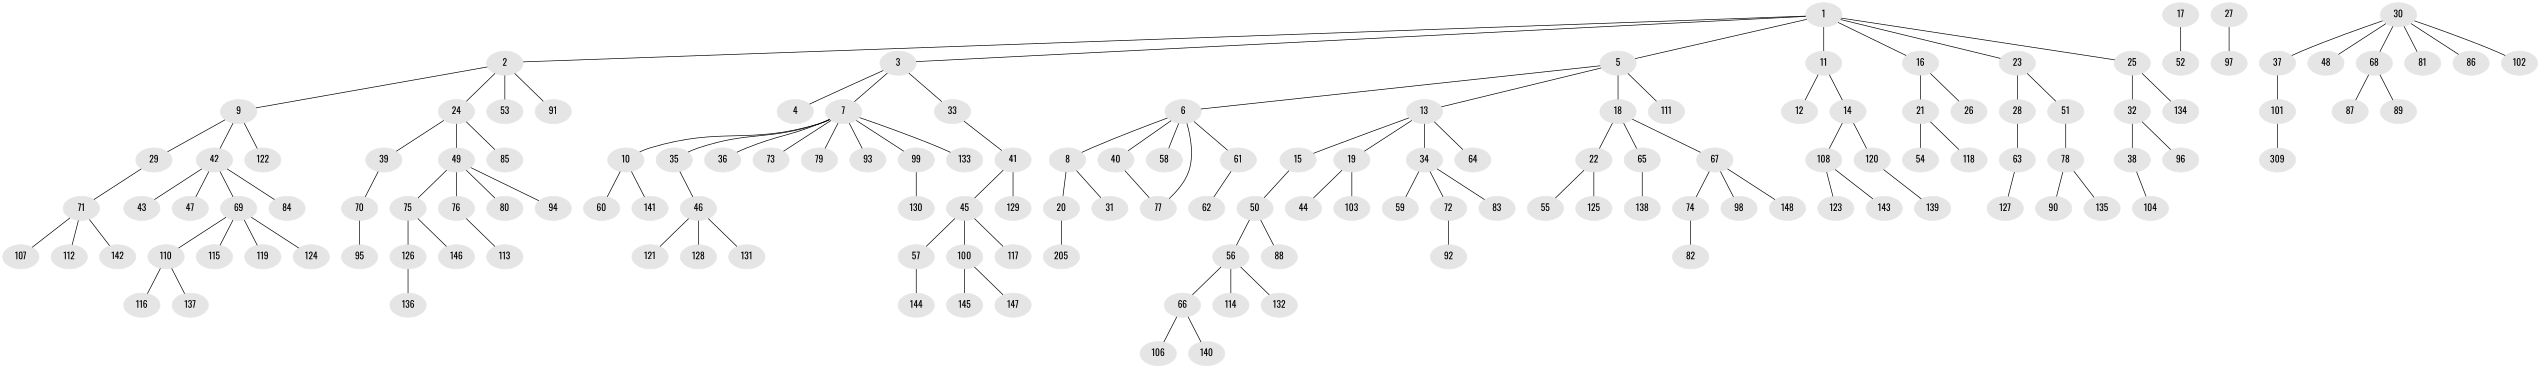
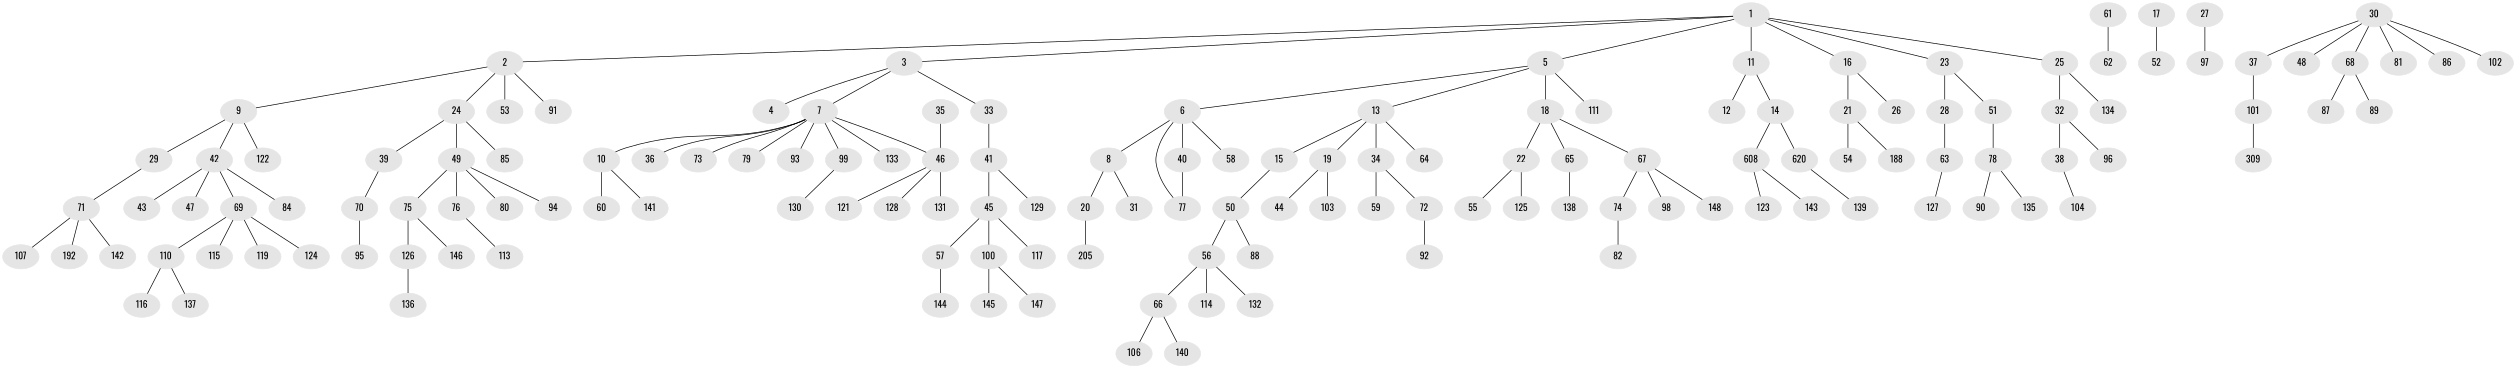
edge "6" -- "61": removed
edge "7" -- "35": now "7" -- "46"
node "108": label "108" -> "608"
node "120": label "120" -> "620"
node "118": label "118" -> "188"
node "83": removed
node "112": label "112" -> "192"
